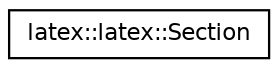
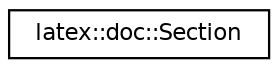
node "latex::latex::Section": label "latex::latex::Section" -> "latex::doc::Section"
